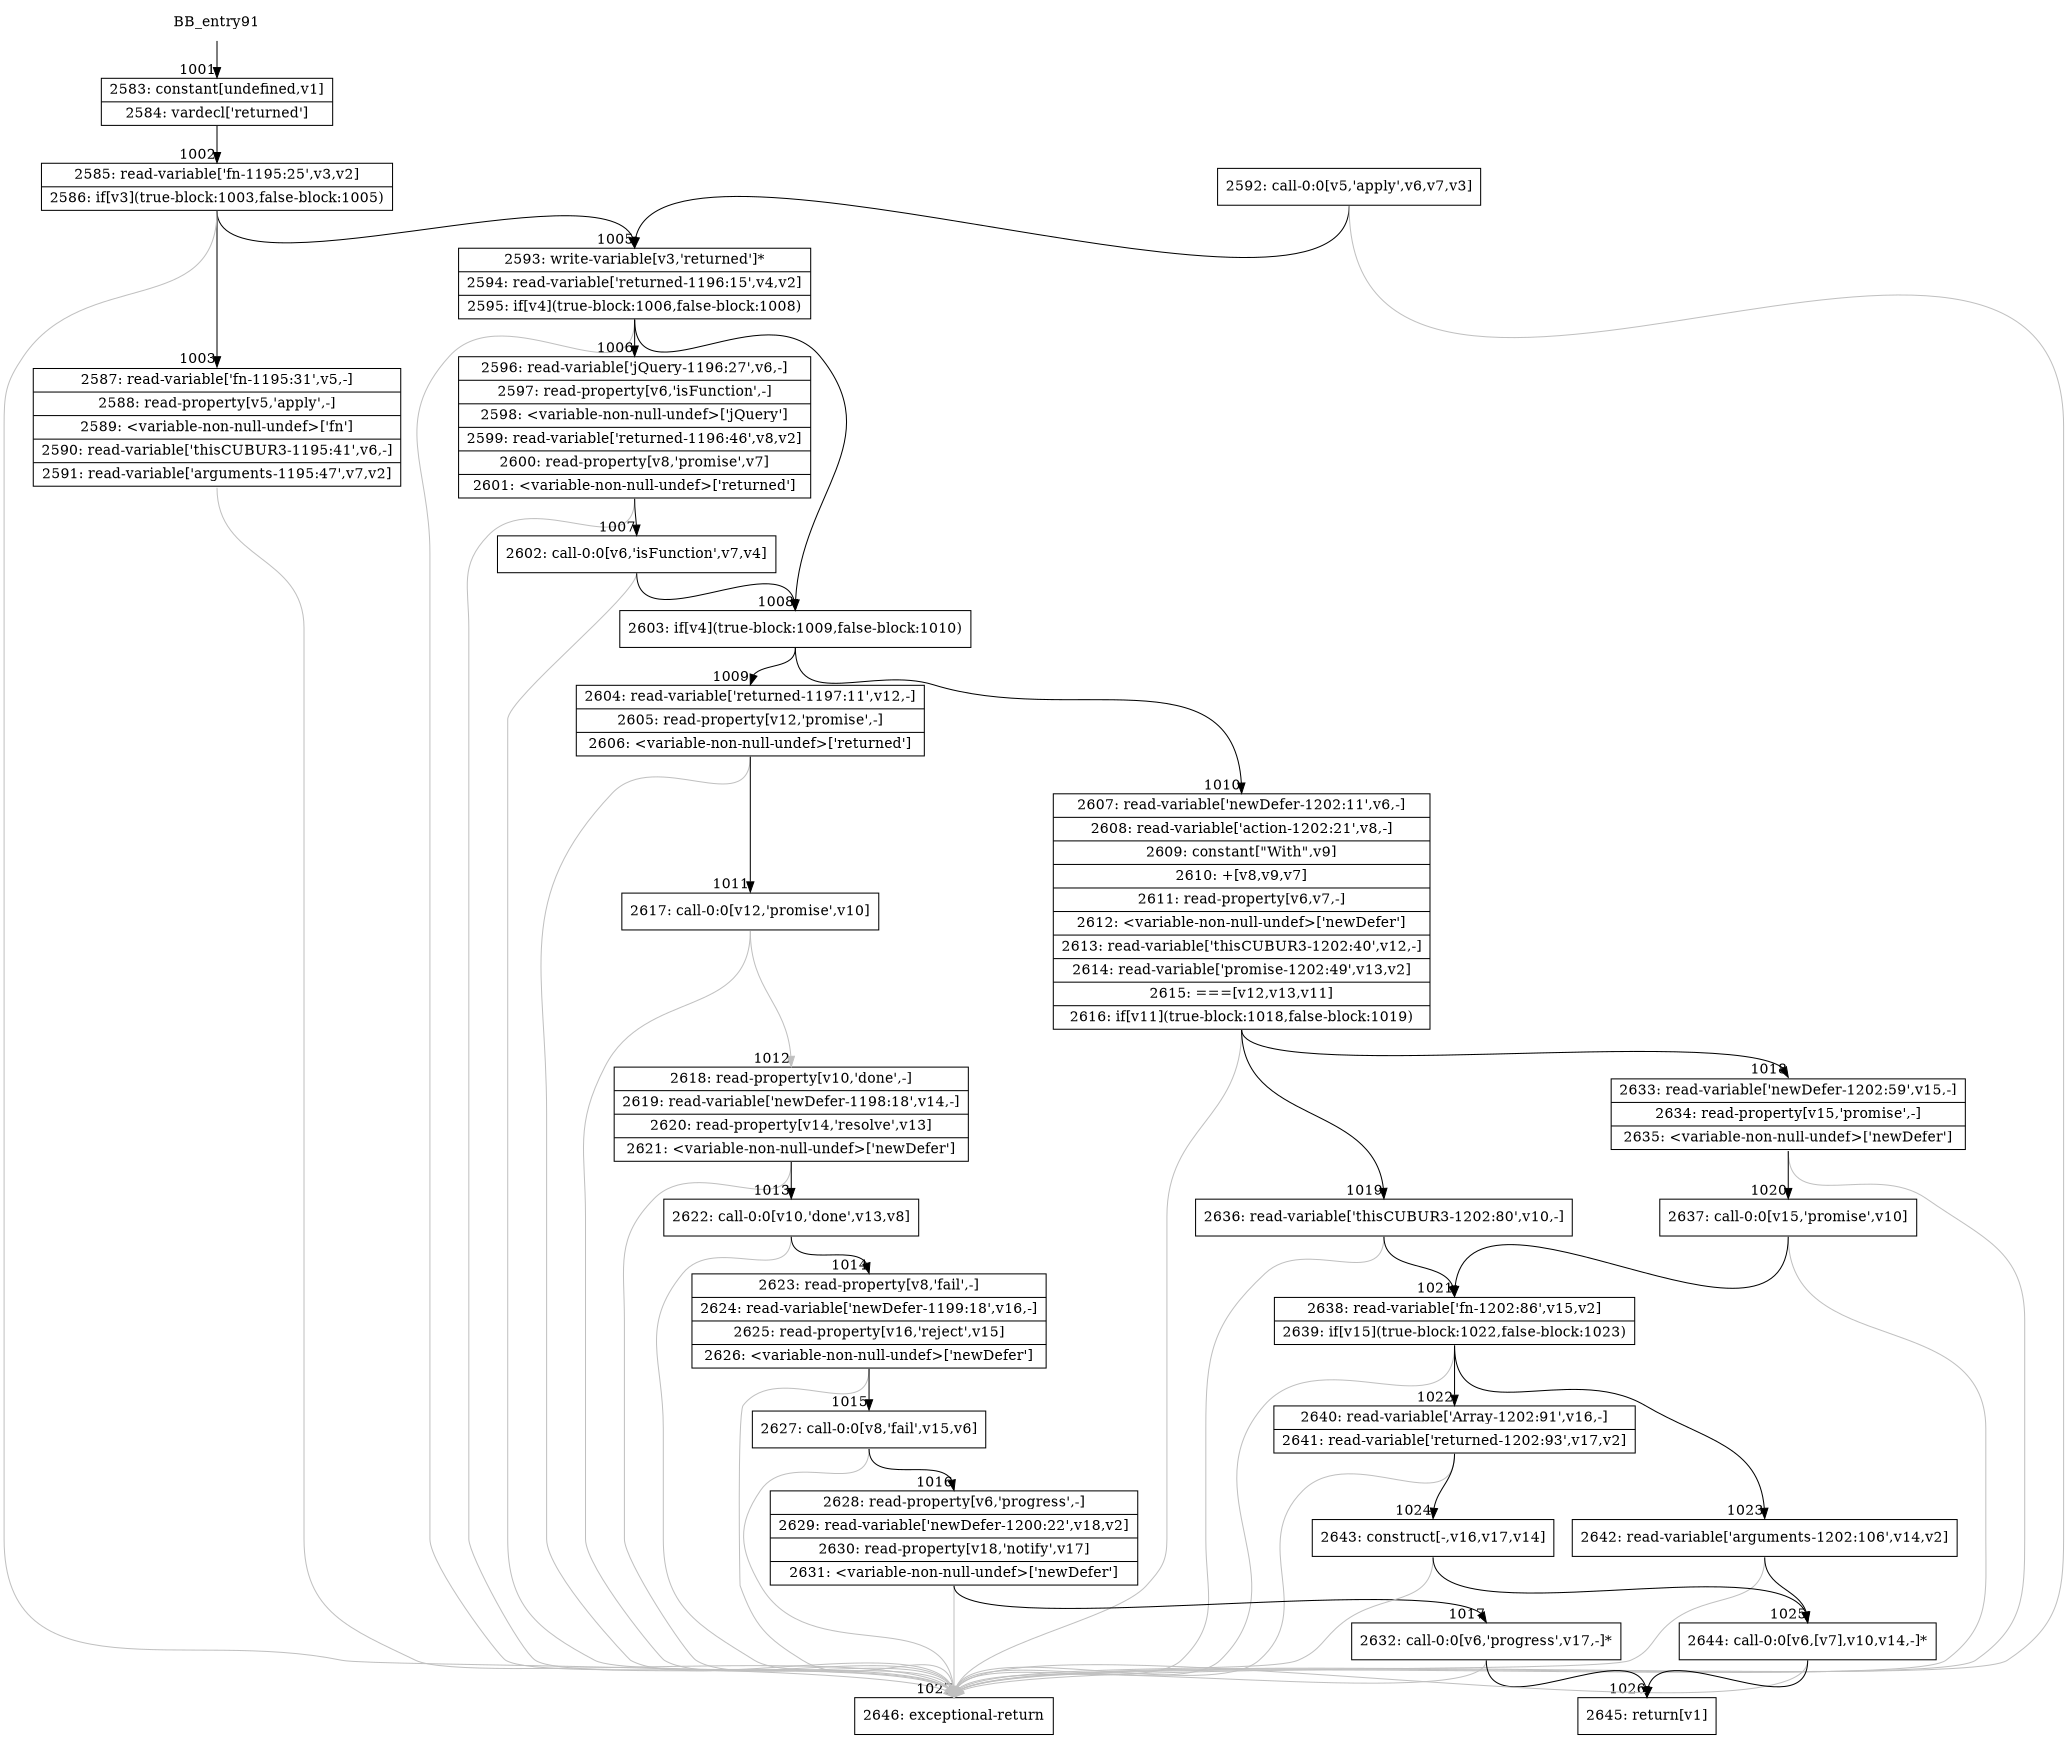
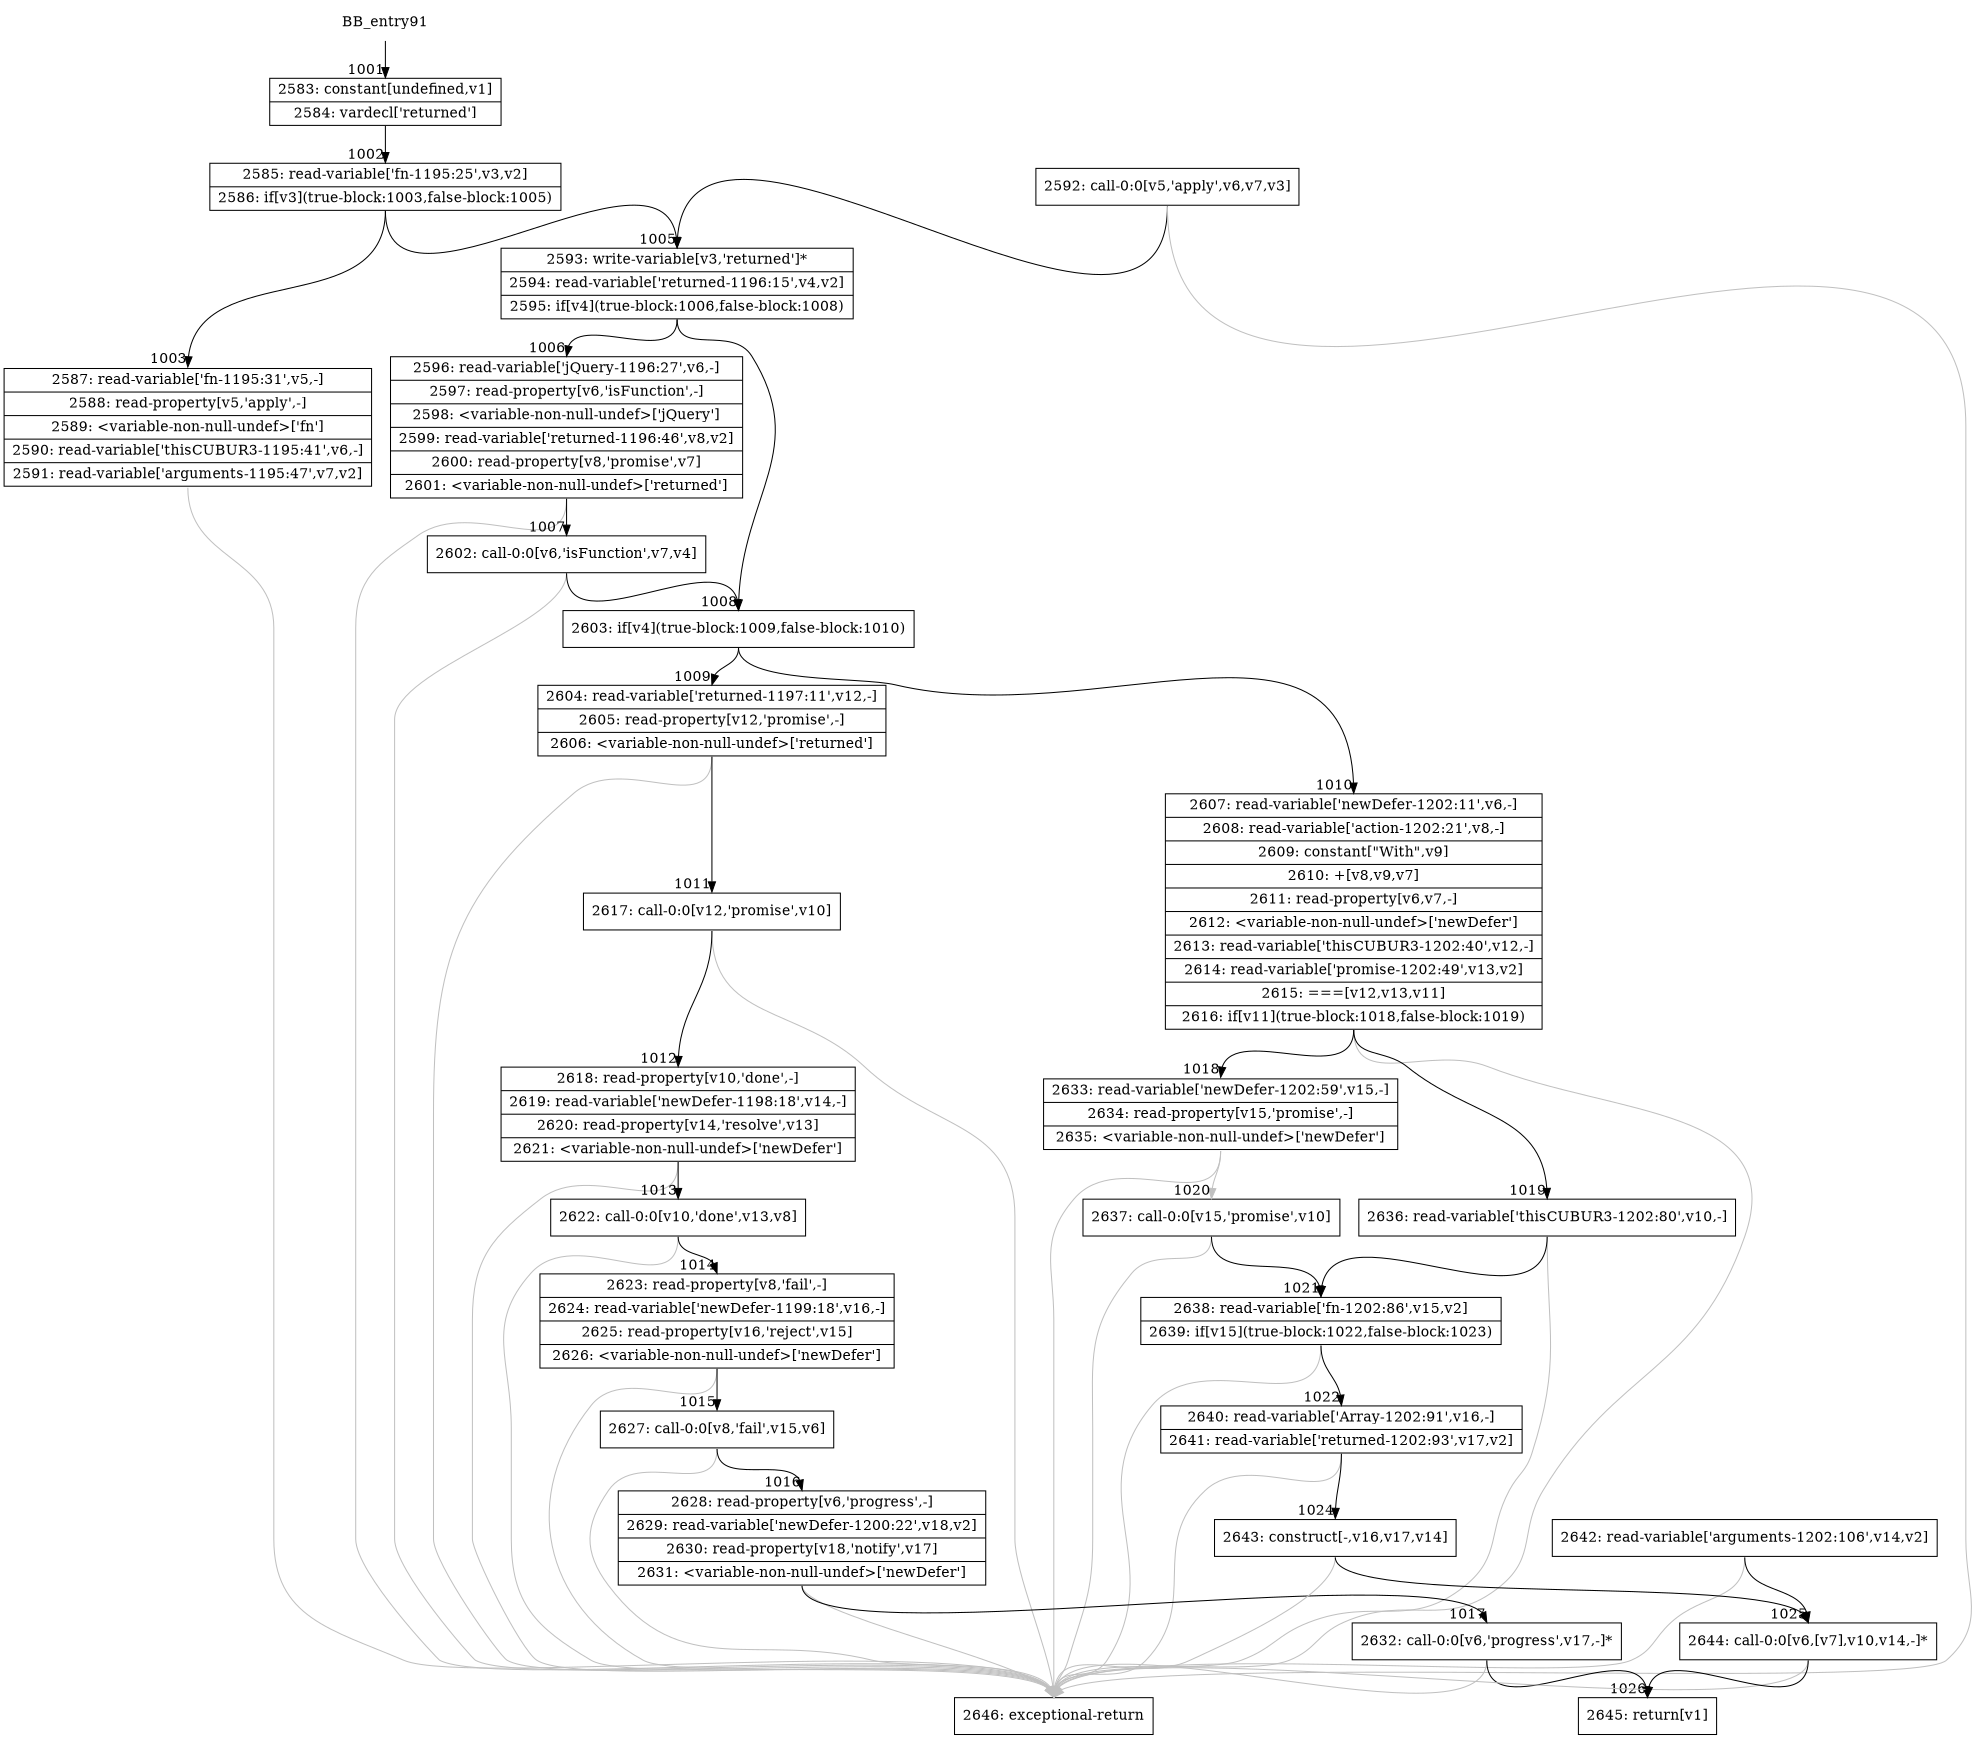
edge "2617: call-0:0[v12,'promise',v10]" -> "2618: read-property[v10,'done',-]": color gray -> black
edge "2593: write-variable[v3,'returned']*" -> "2646: exceptional-return": removed
edge "2633: read-variable['newDefer-1202:59',v15,-]" -> "2637: call-0:0[v15,'promise',v10]": color black -> gray
edge "2585: read-variable['fn-1195:25',v3,v2]" -> "2646: exceptional-return": removed
edge "2638: read-variable['fn-1202:86',v15,v2]" -> "2642: read-variable['arguments-1202:106',v14,v2]": removed
